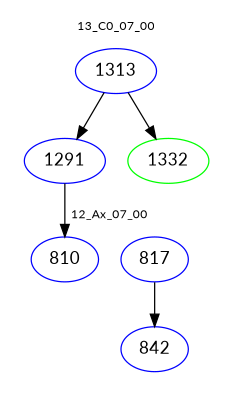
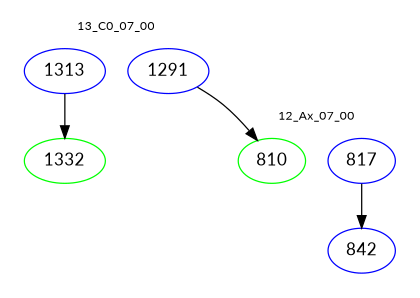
edge "1313" -> "1291": removed
node "810": color blue -> green
